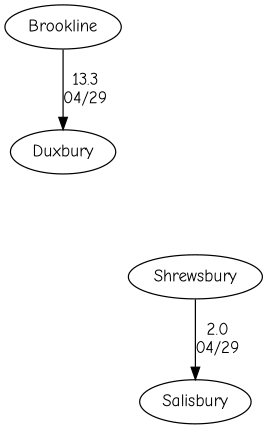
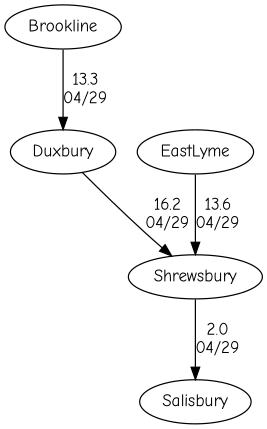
node "EastLyme": added
edge "Duxbury" -> "Shrewsbury": added, label "16.2 04/29"
